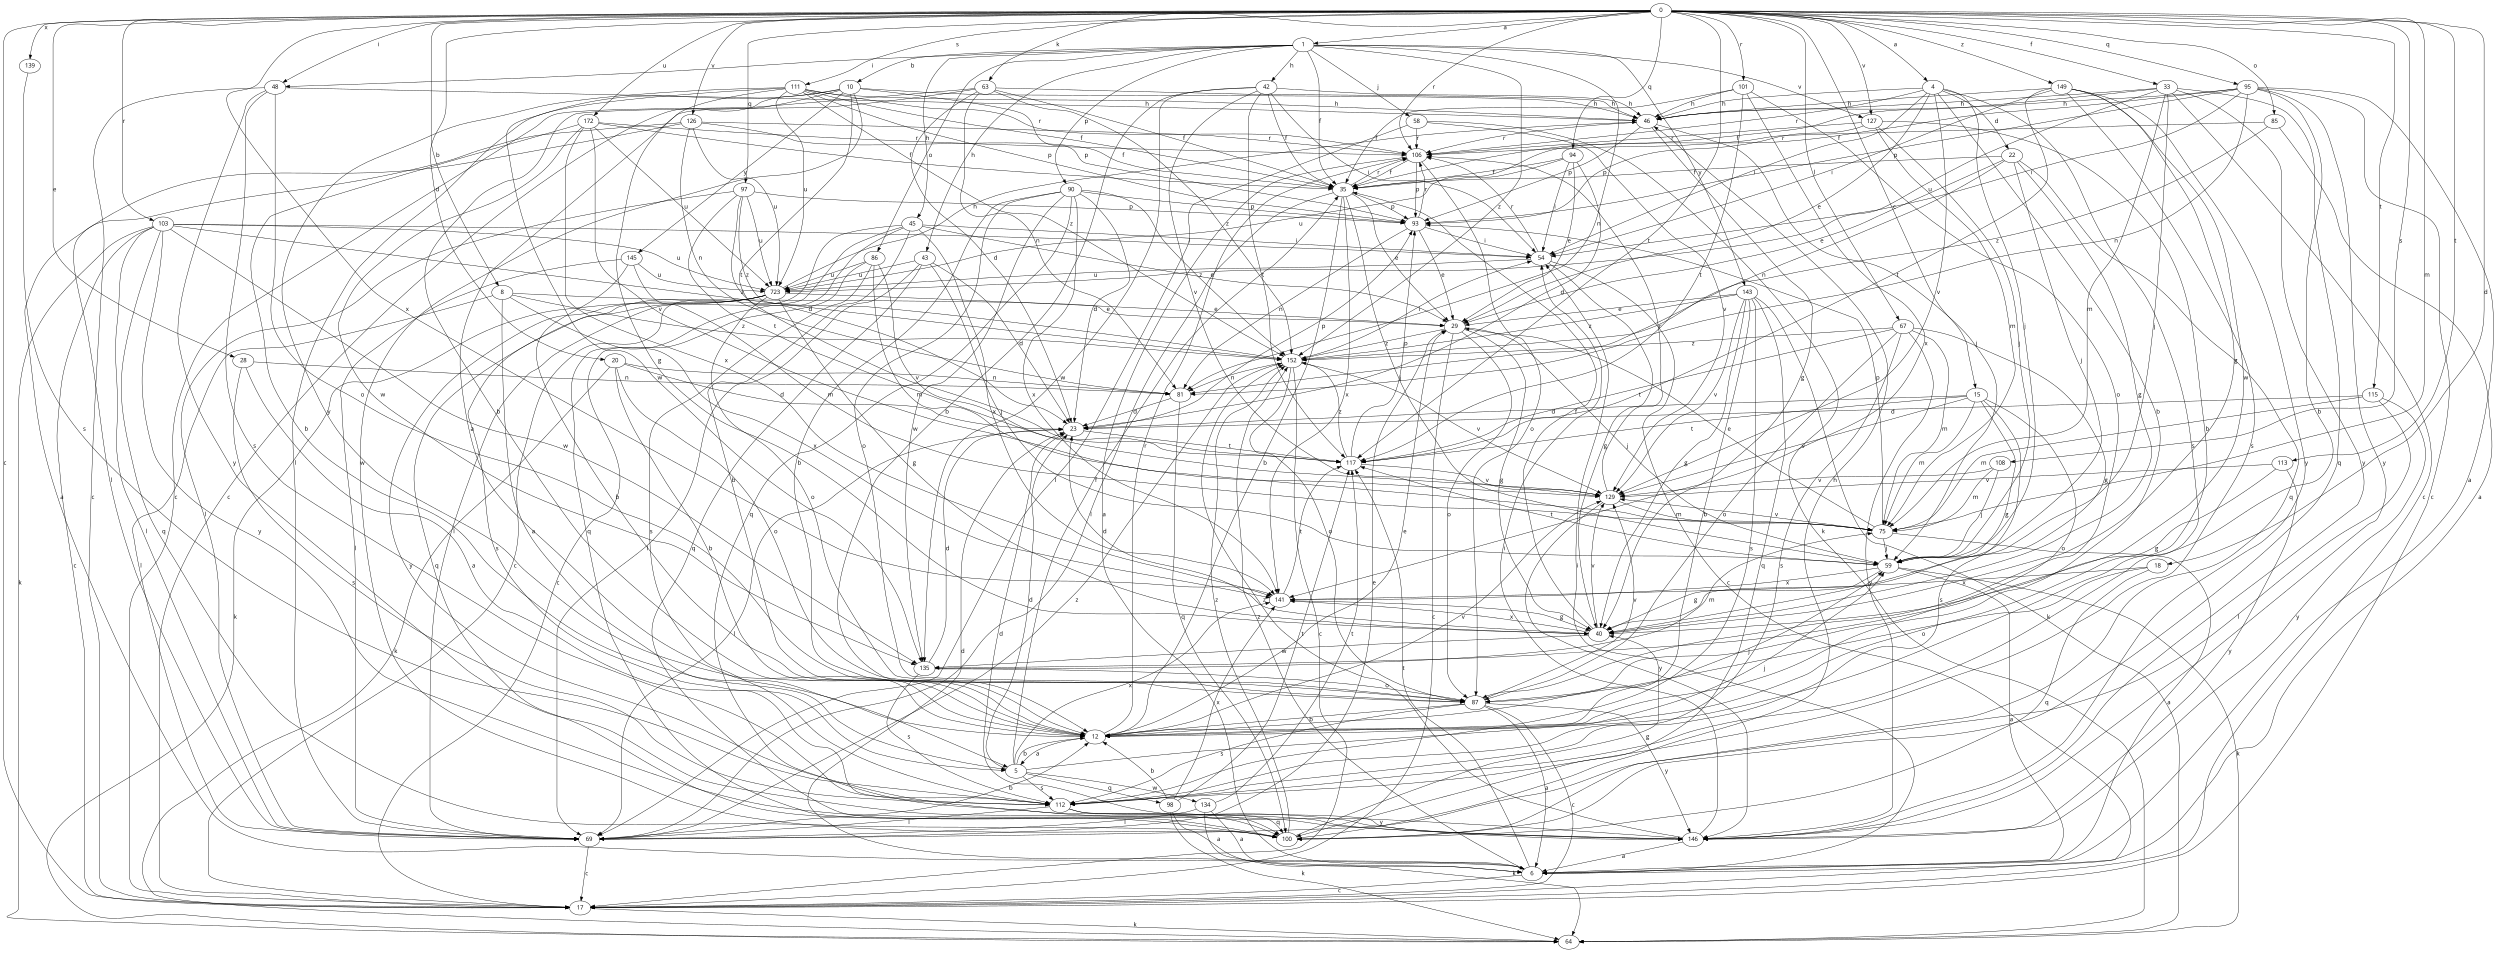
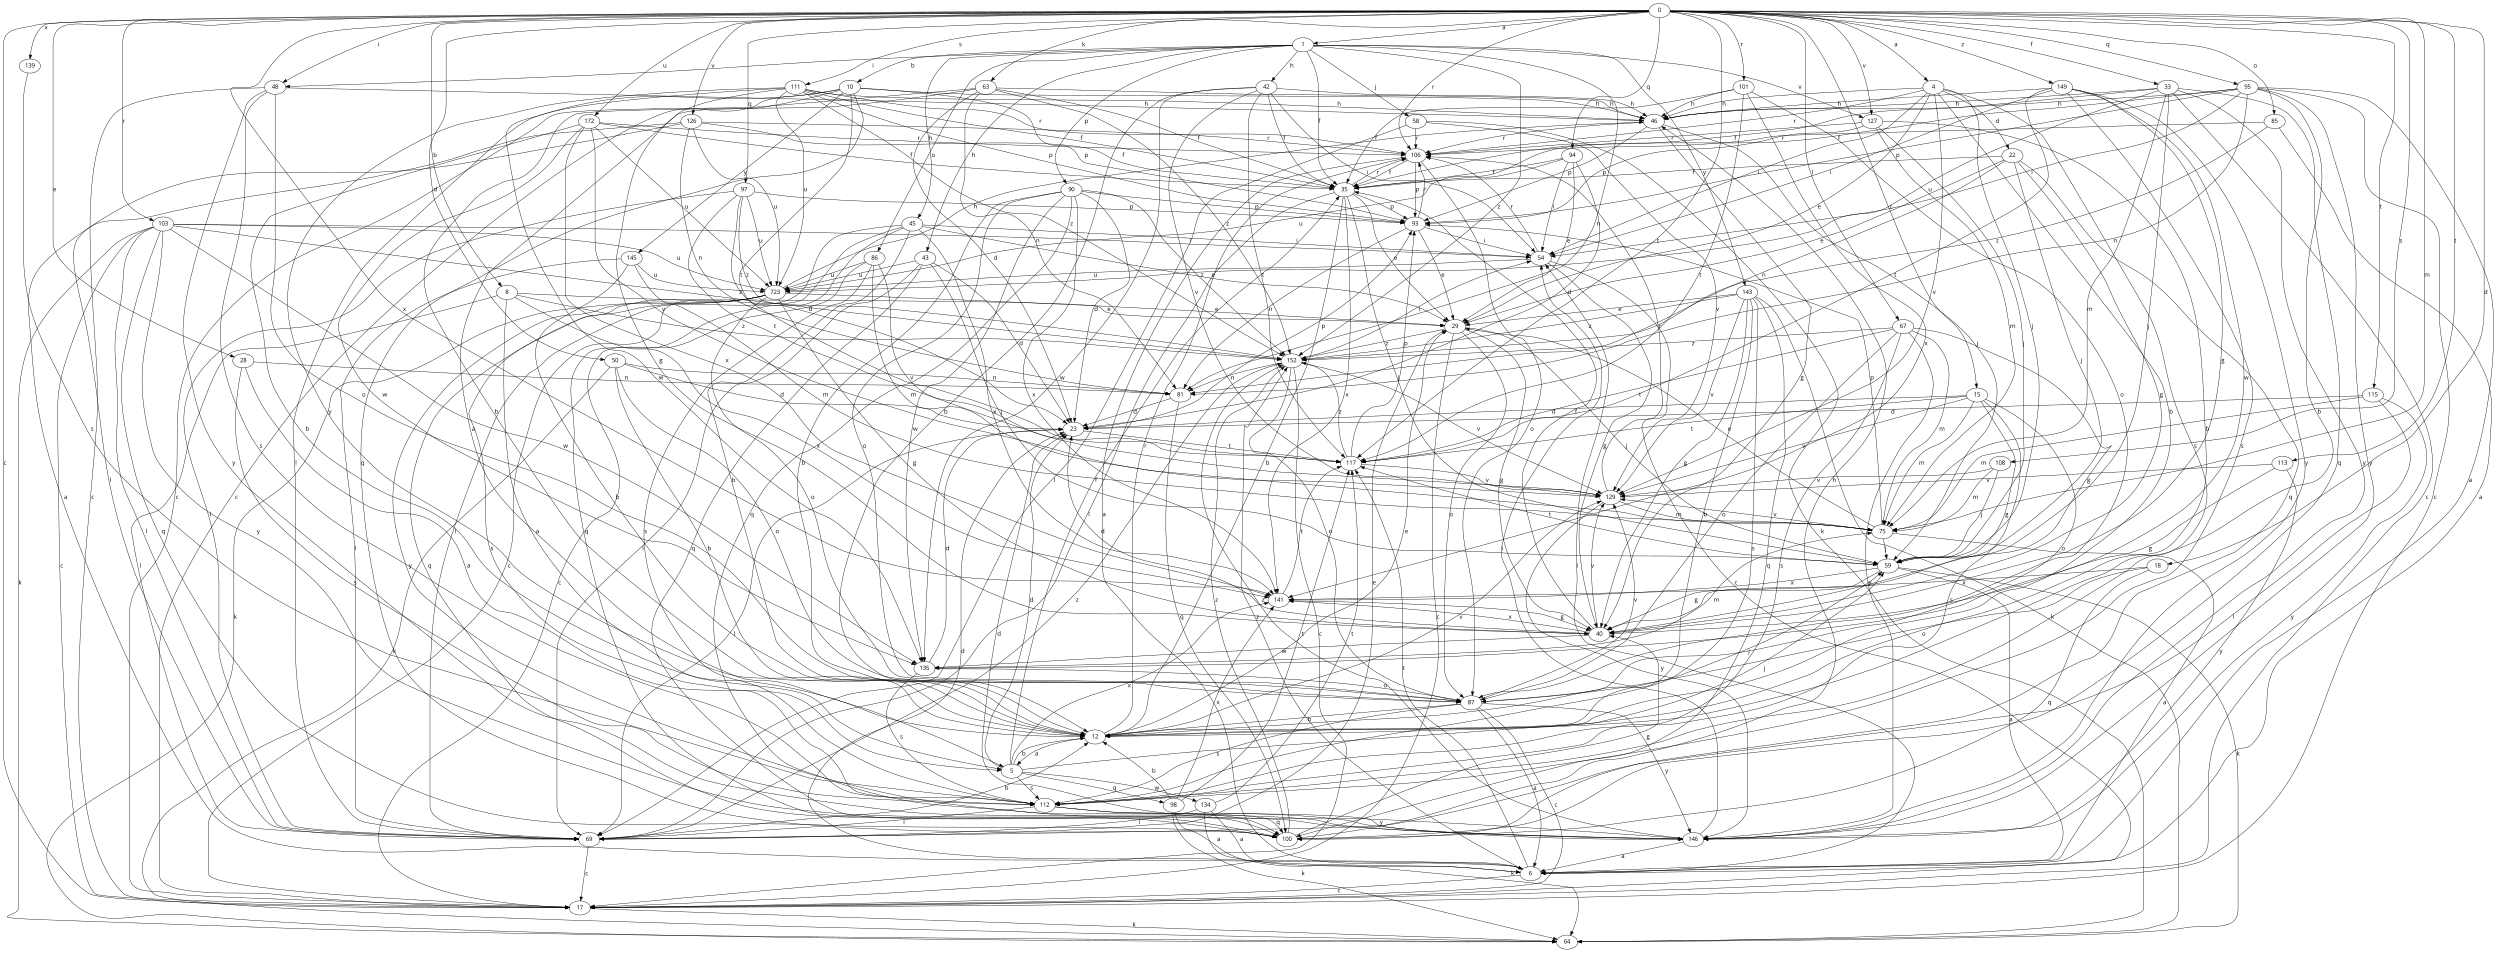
node "20": label "20" -> "50"
edge "10" -> "100": label "w" -> "q"
